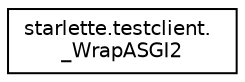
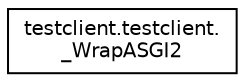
node "starlette.testclient. _WrapASGI2": label "starlette.testclient. _WrapASGI2" -> "testclient.testclient. _WrapASGI2"
